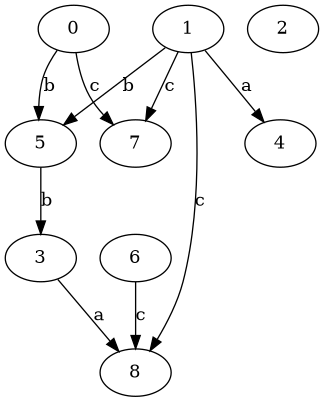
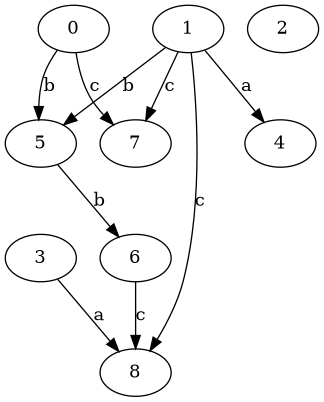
edge "5" -> "3": now "5" -> "6"
